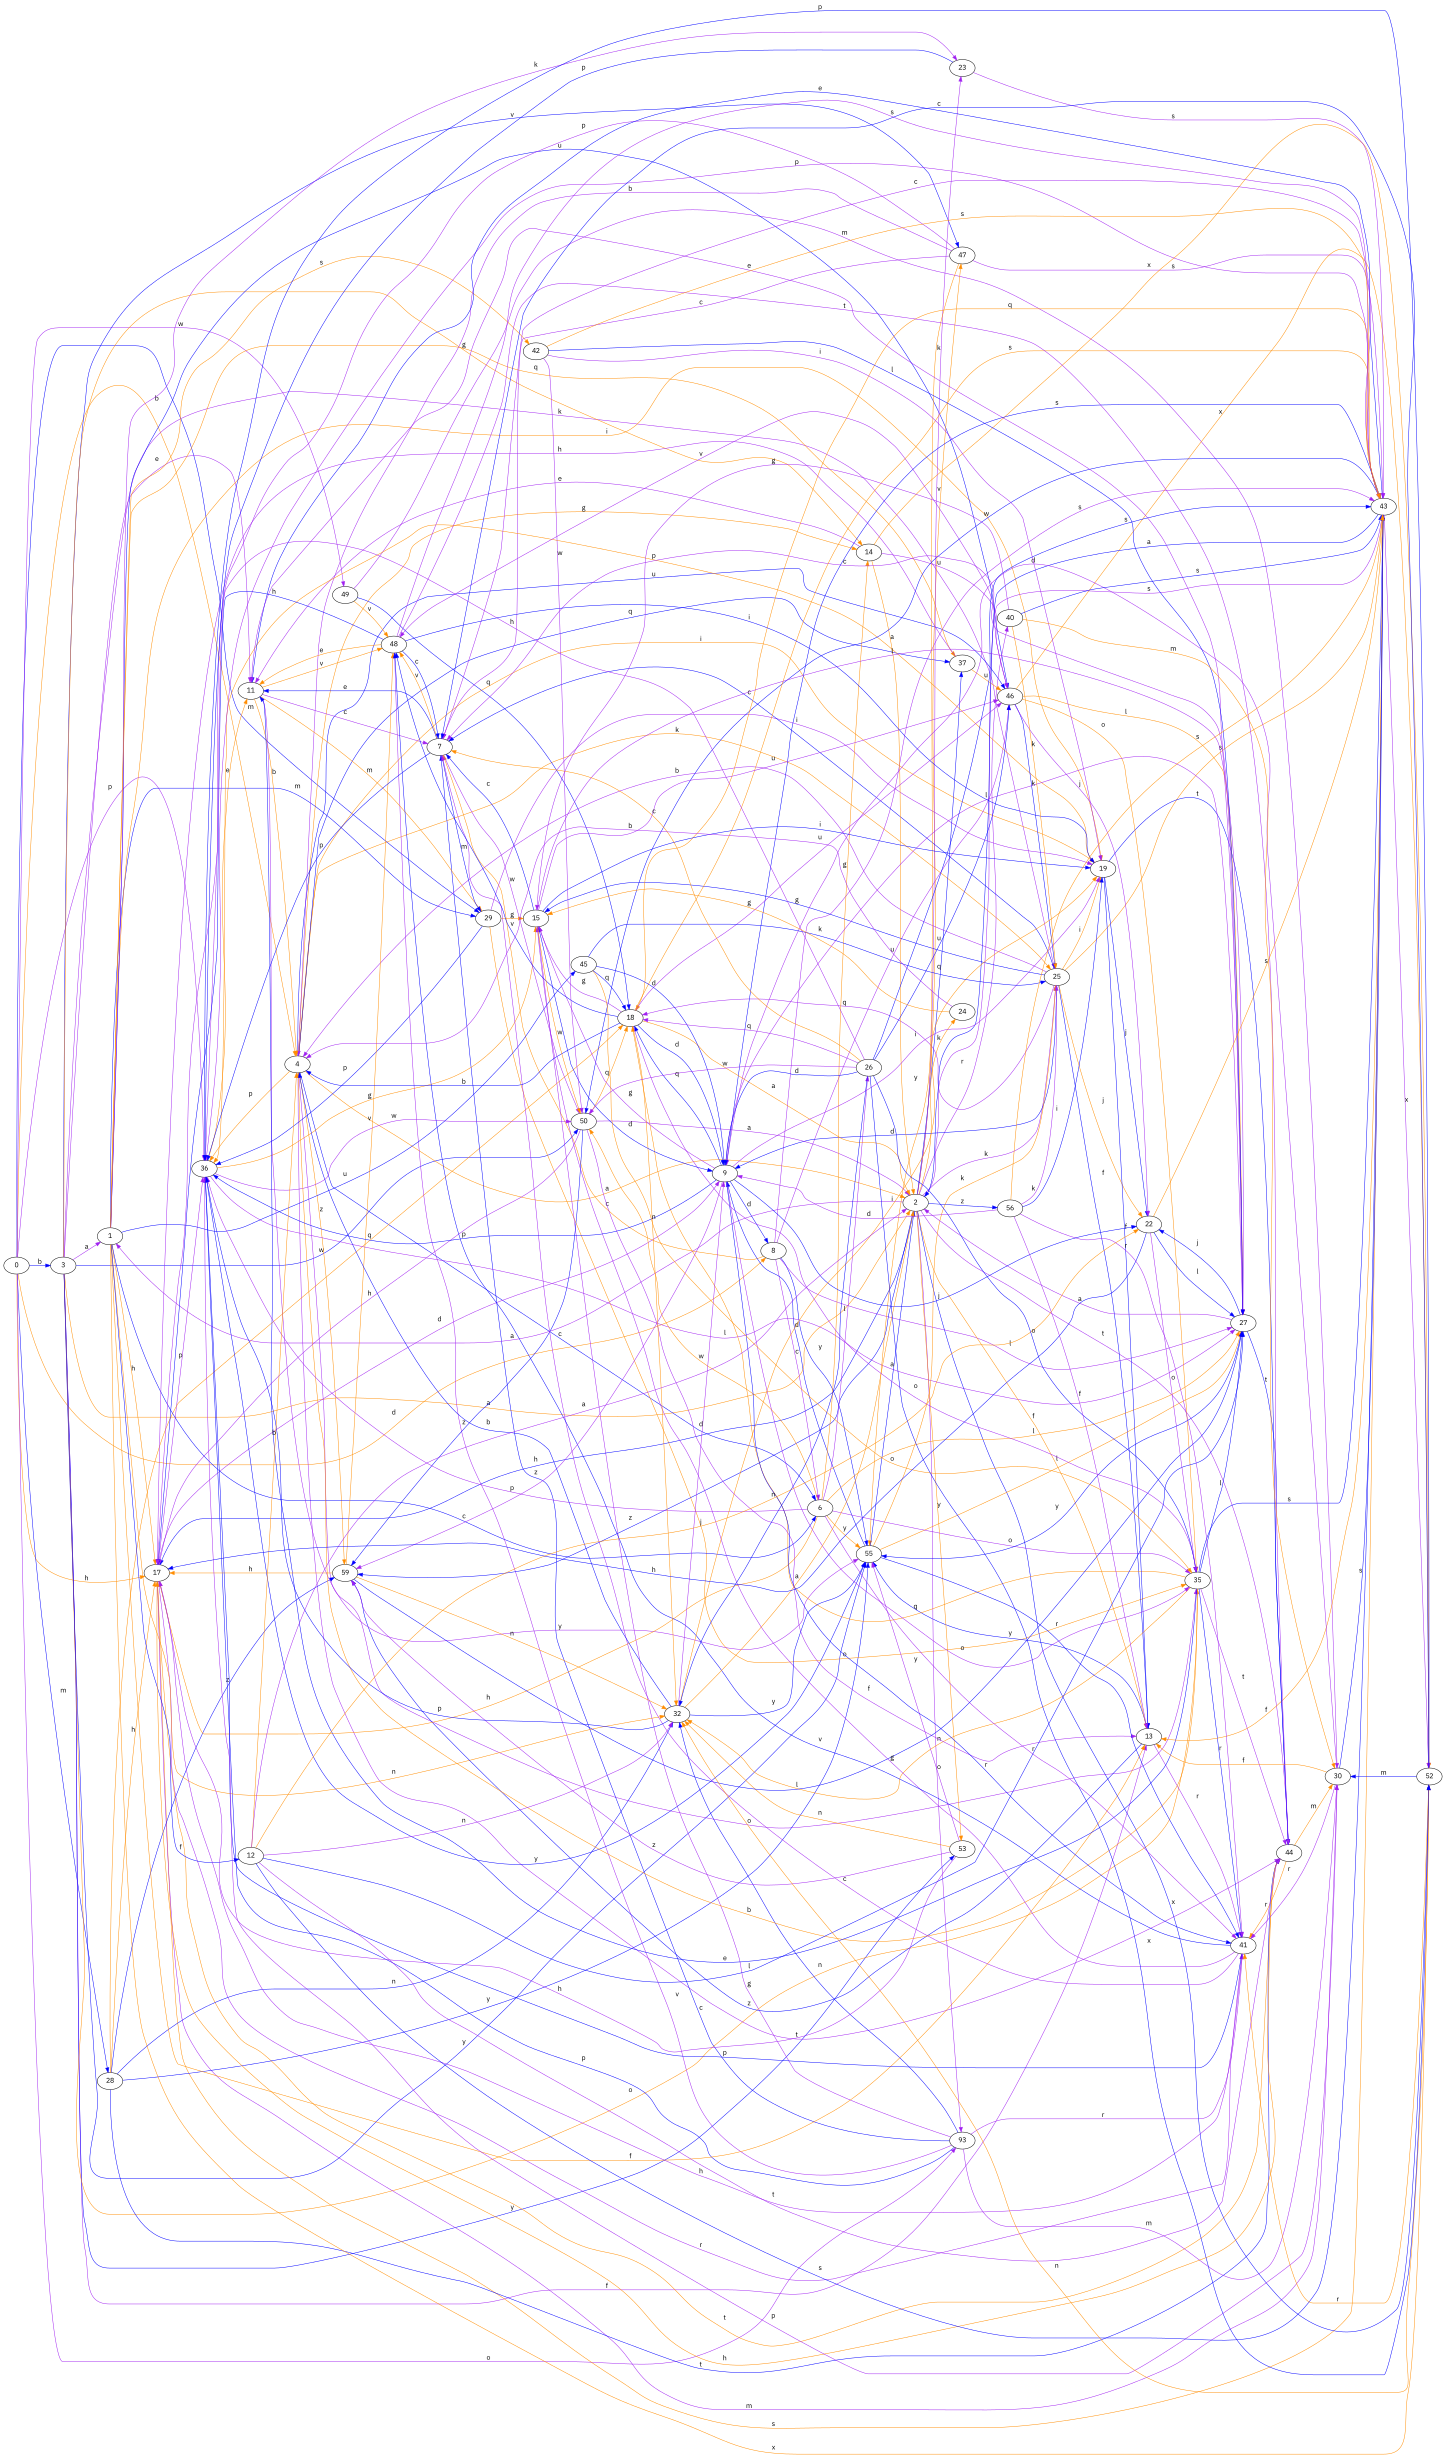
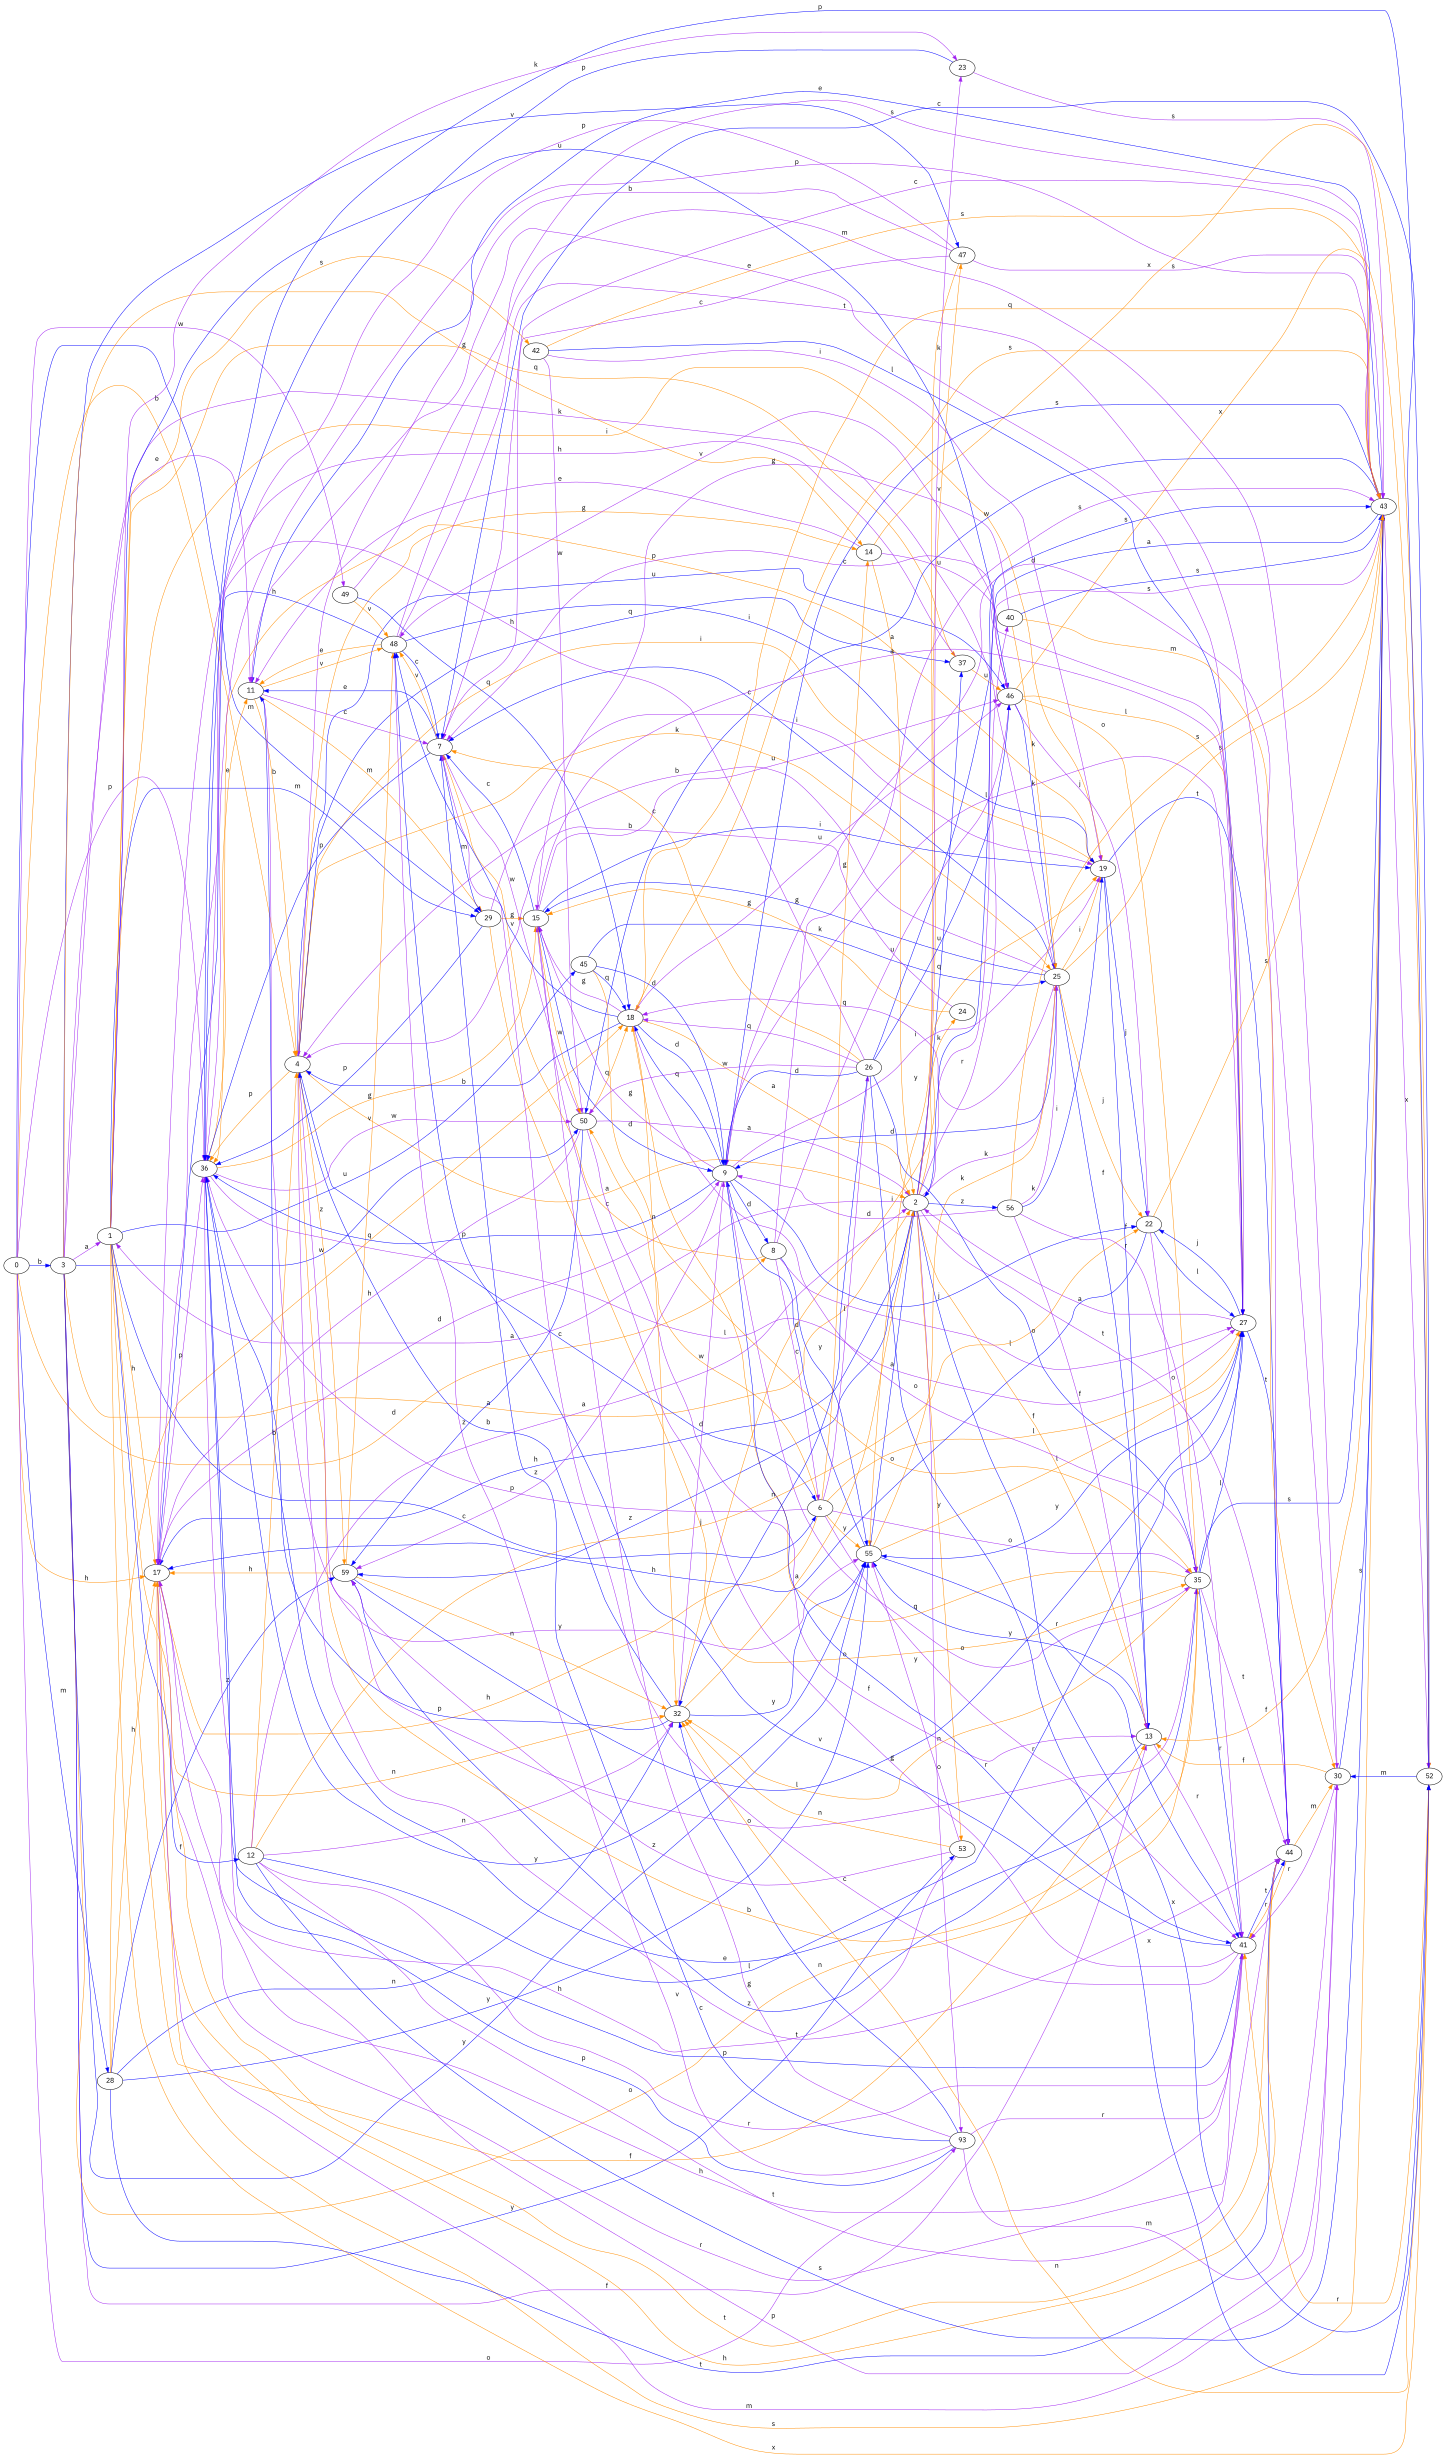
edge "15" -> "27": label "l" -> "a"
edge "41" -> "44": added, label "t"
edge "12" -> "41": added, label "r"
